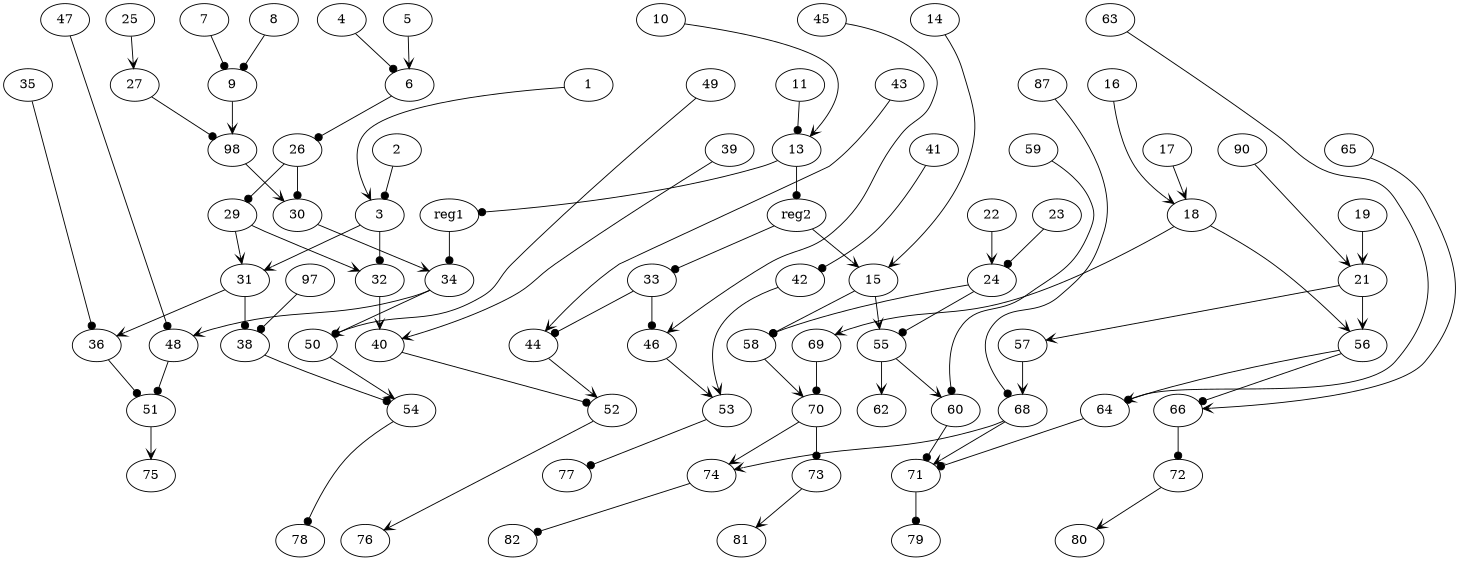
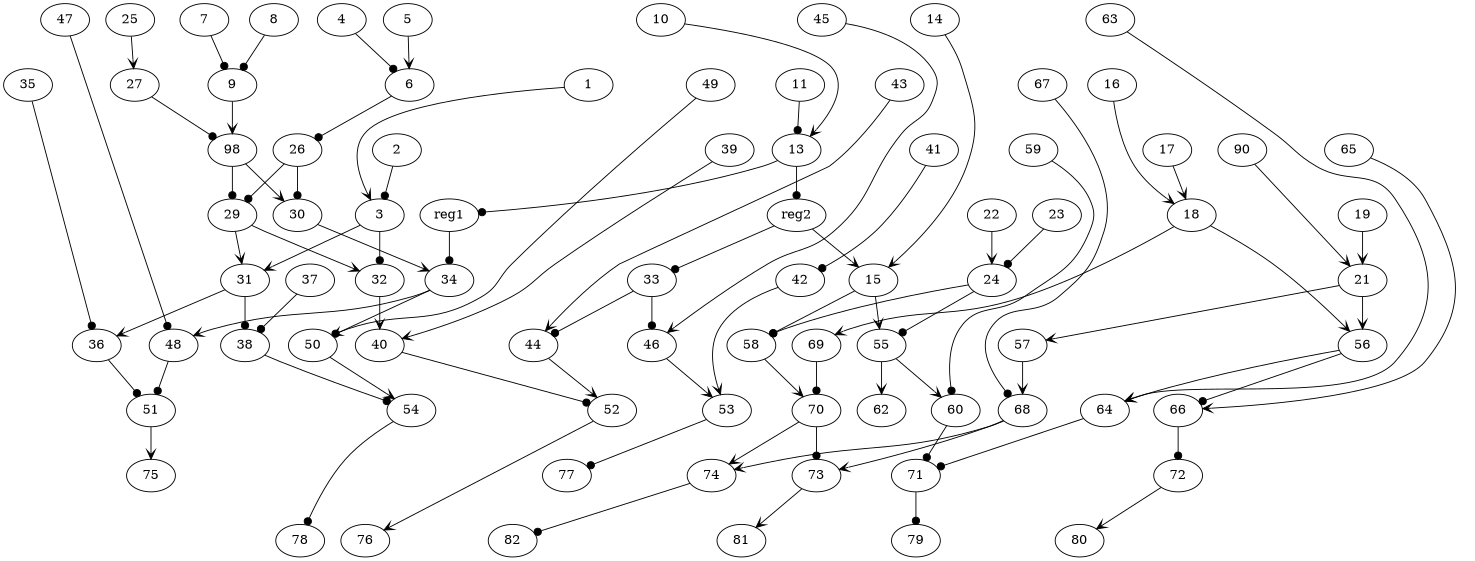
node "87": label "87" -> "67"
edge "98" -> "29": added
edge "63" -> "64": arrowhead dot -> vee
node "97": label "97" -> "37"
edge "68" -> "71": now "68" -> "73"
